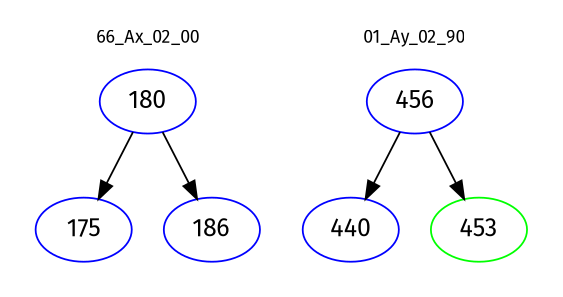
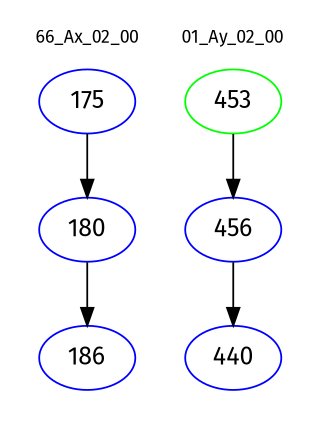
cluster "01_Ay_02_90": label "01_Ay_02_90" -> "01_Ay_02_00"
edge "180" -> "175": reversed
edge "456" -> "453": reversed
